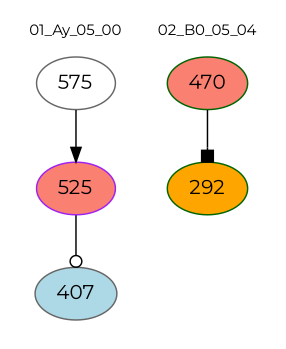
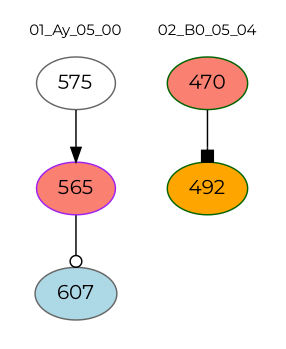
node "525": label "525" -> "565"
node "292": label "292" -> "492"
node "407": label "407" -> "607"
